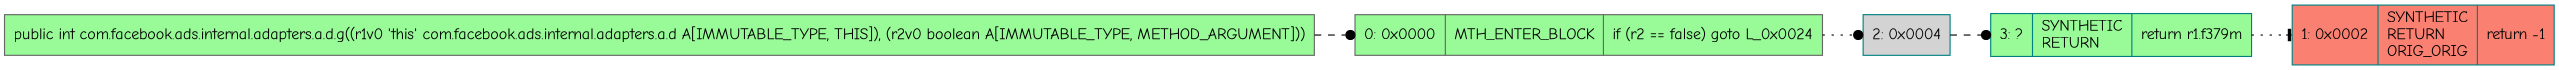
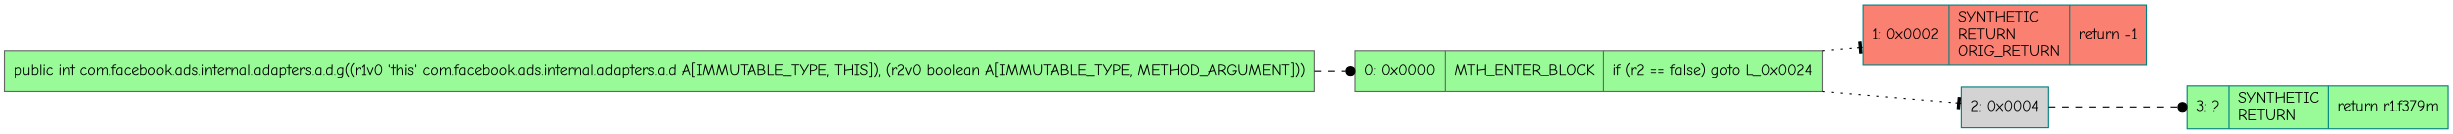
edge "0: 0x0000" -> "2: 0x0004": arrowhead dot -> tee
edge "3: ?" -> "1: 0x0002": now "0: 0x0000" -> "1: 0x0002"
node "1: 0x0002": text "ORIG_ORIG" -> "ORIG_RETURN"
